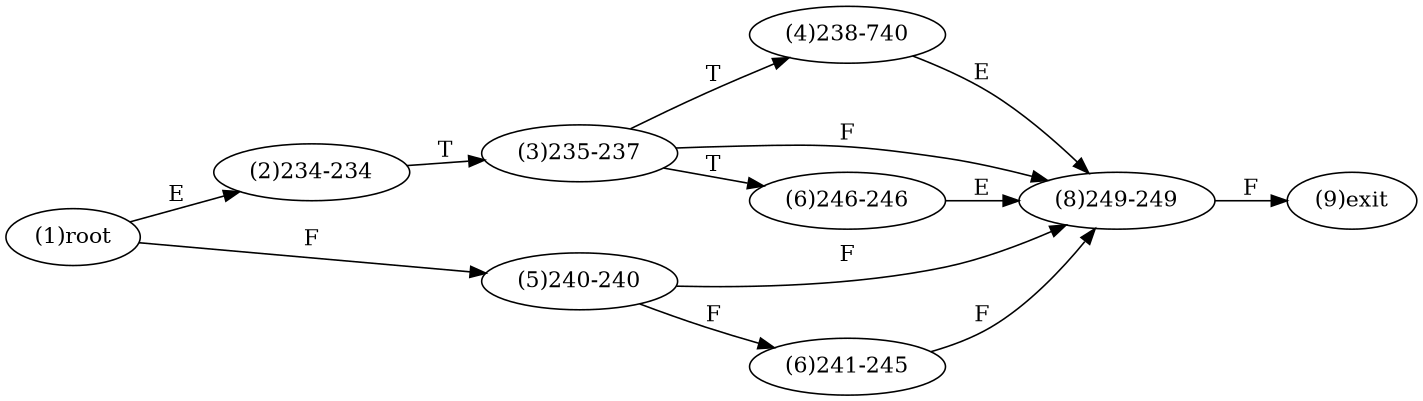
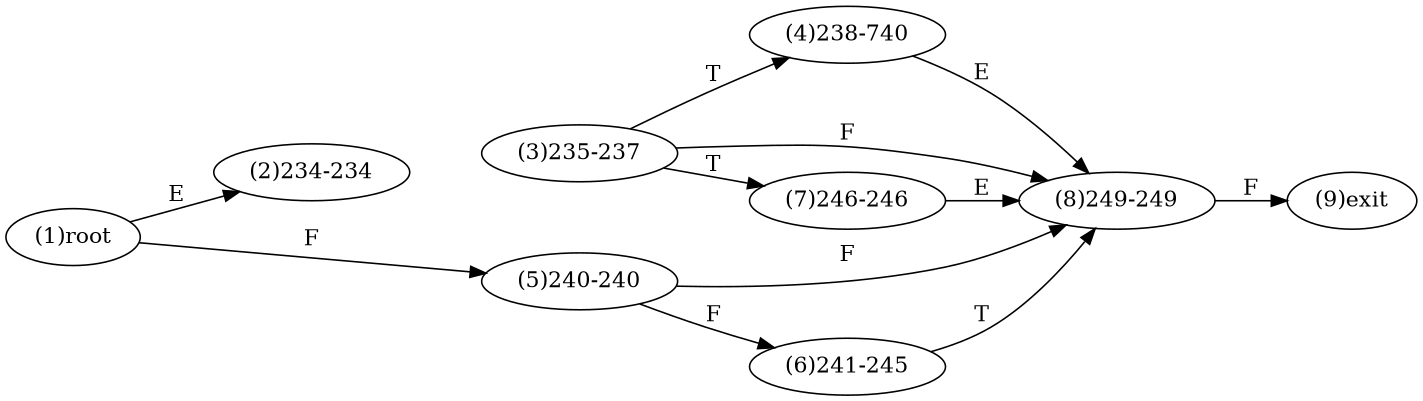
edge "(2)234-234" -> "(3)235-237": removed, label "T"
node "(6)246-246": label "(6)246-246" -> "(7)246-246"
edge "(6)241-245" -> "(8)249-249": label "F" -> "T"
